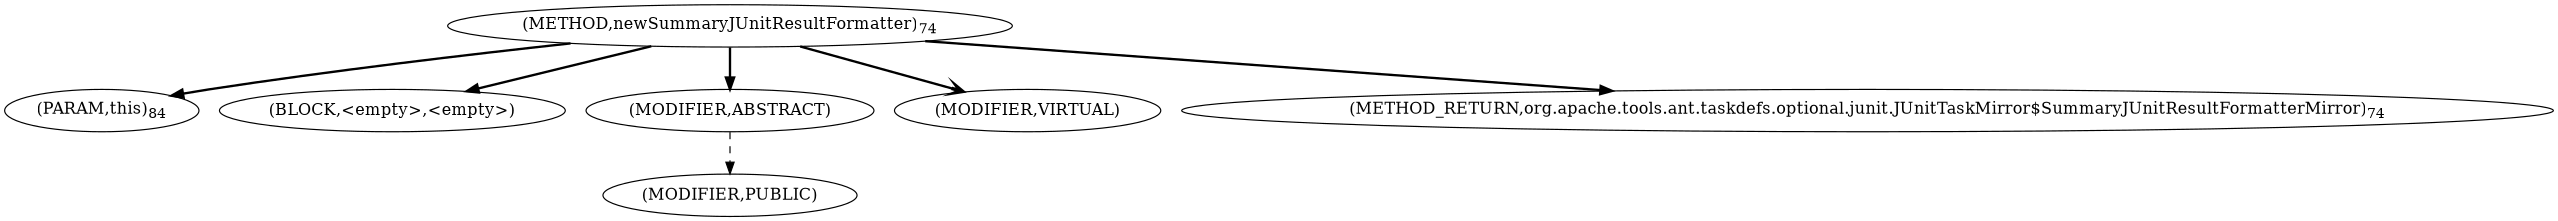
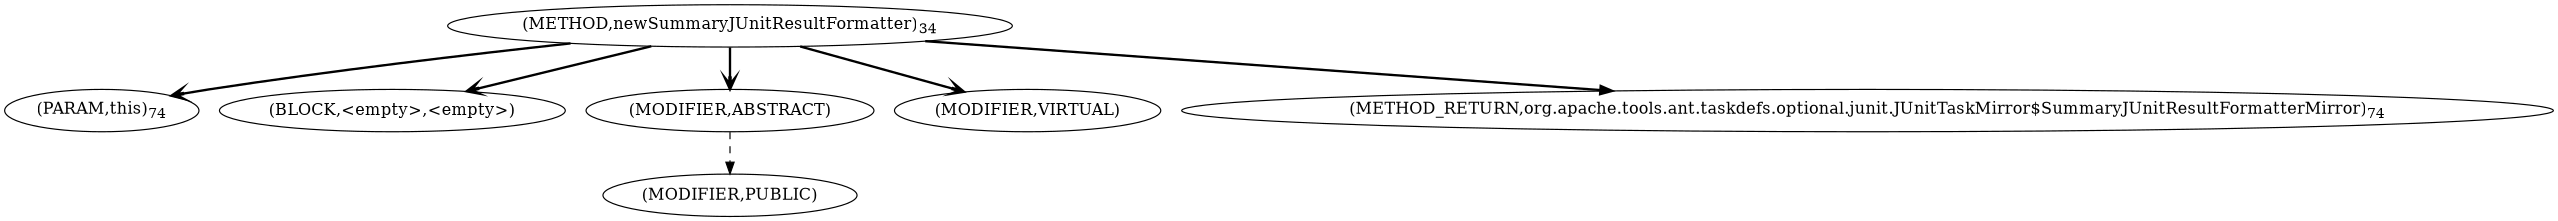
node "(METHOD,newSummaryJUnitResultFormatter)": text "74" -> "34"
edge "(METHOD,newSummaryJUnitResultFormatter)" -> "(MODIFIER,ABSTRACT)": arrowhead normal -> vee
edge "(METHOD,newSummaryJUnitResultFormatter)" -> "(PARAM,this)": arrowhead normal -> vee
edge "(METHOD,newSummaryJUnitResultFormatter)" -> "(BLOCK,<empty>,<empty>)": arrowhead normal -> vee
node "(PARAM,this)": text "84" -> "74"
